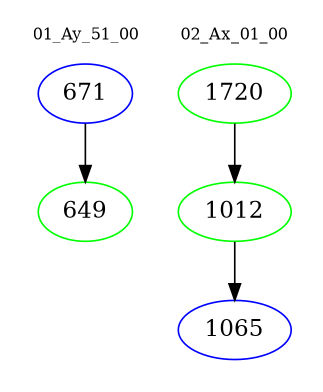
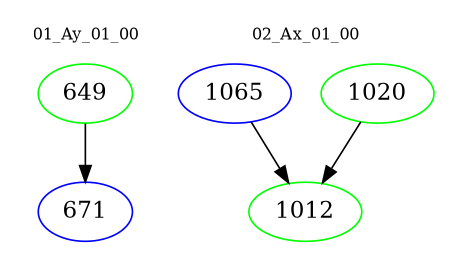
cluster "01_Ay_51_00": label "01_Ay_51_00" -> "01_Ay_01_00"
node "1720": label "1720" -> "1020"
edge "671" -> "649": reversed
edge "1012" -> "1065": reversed
